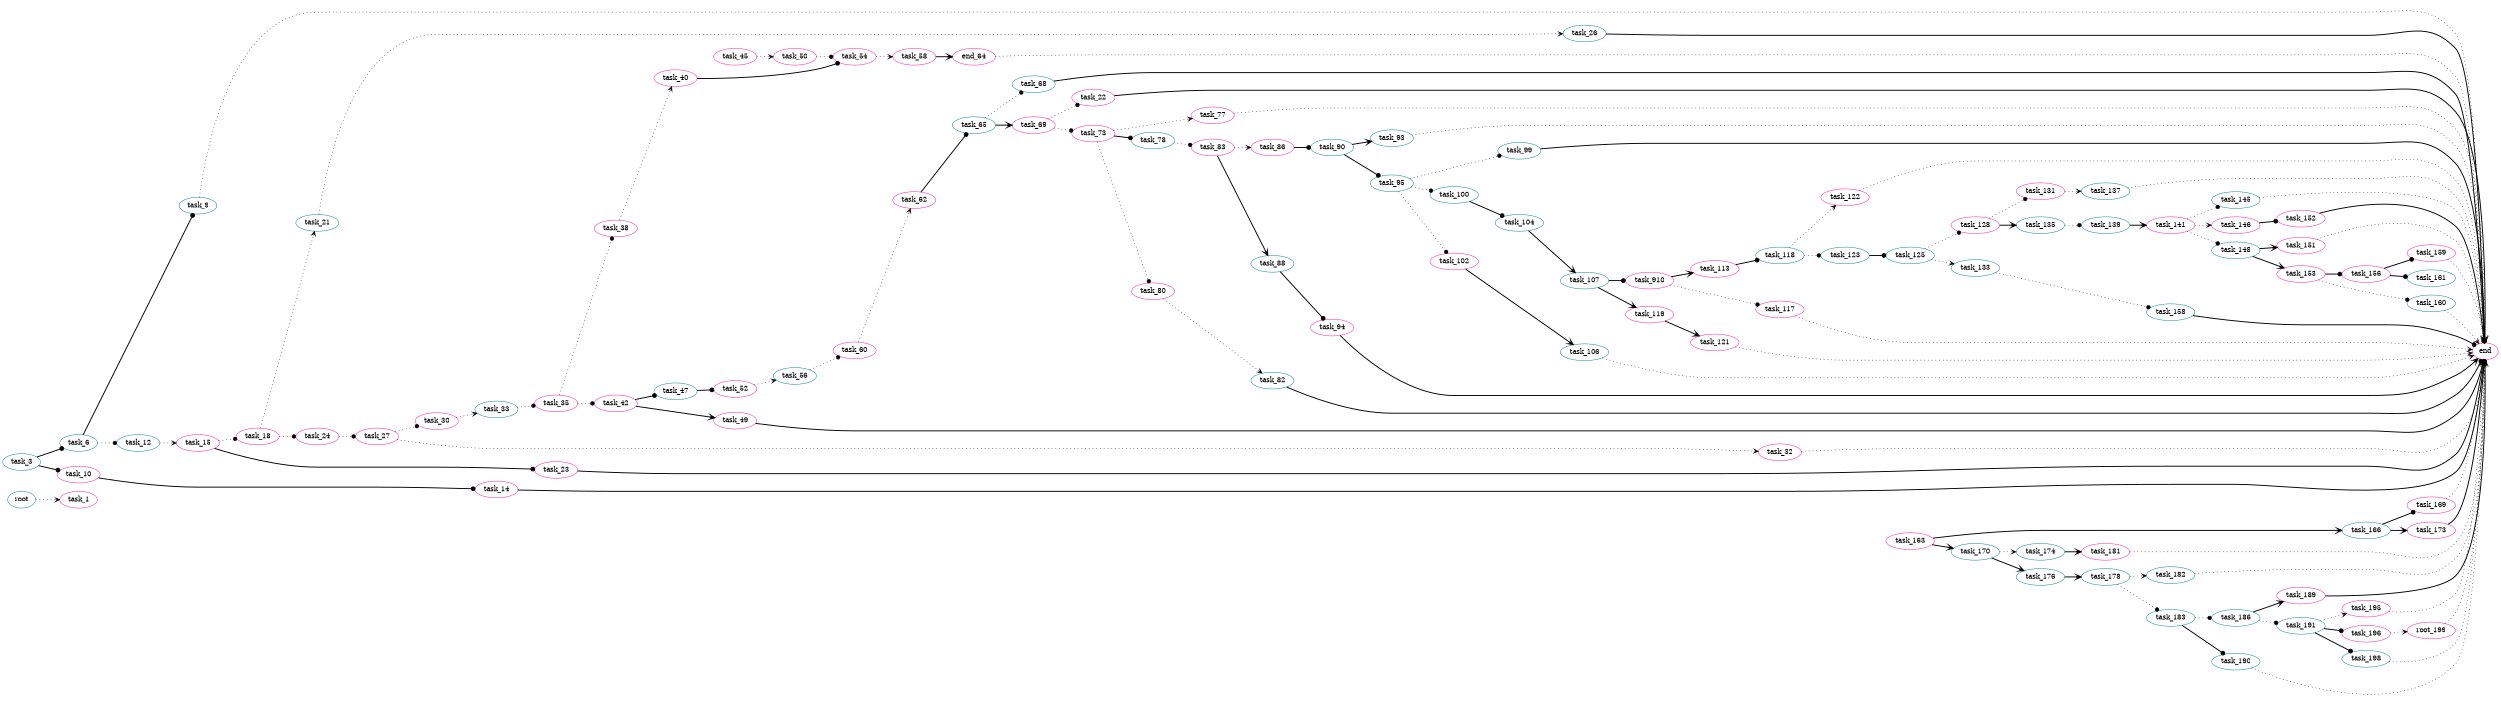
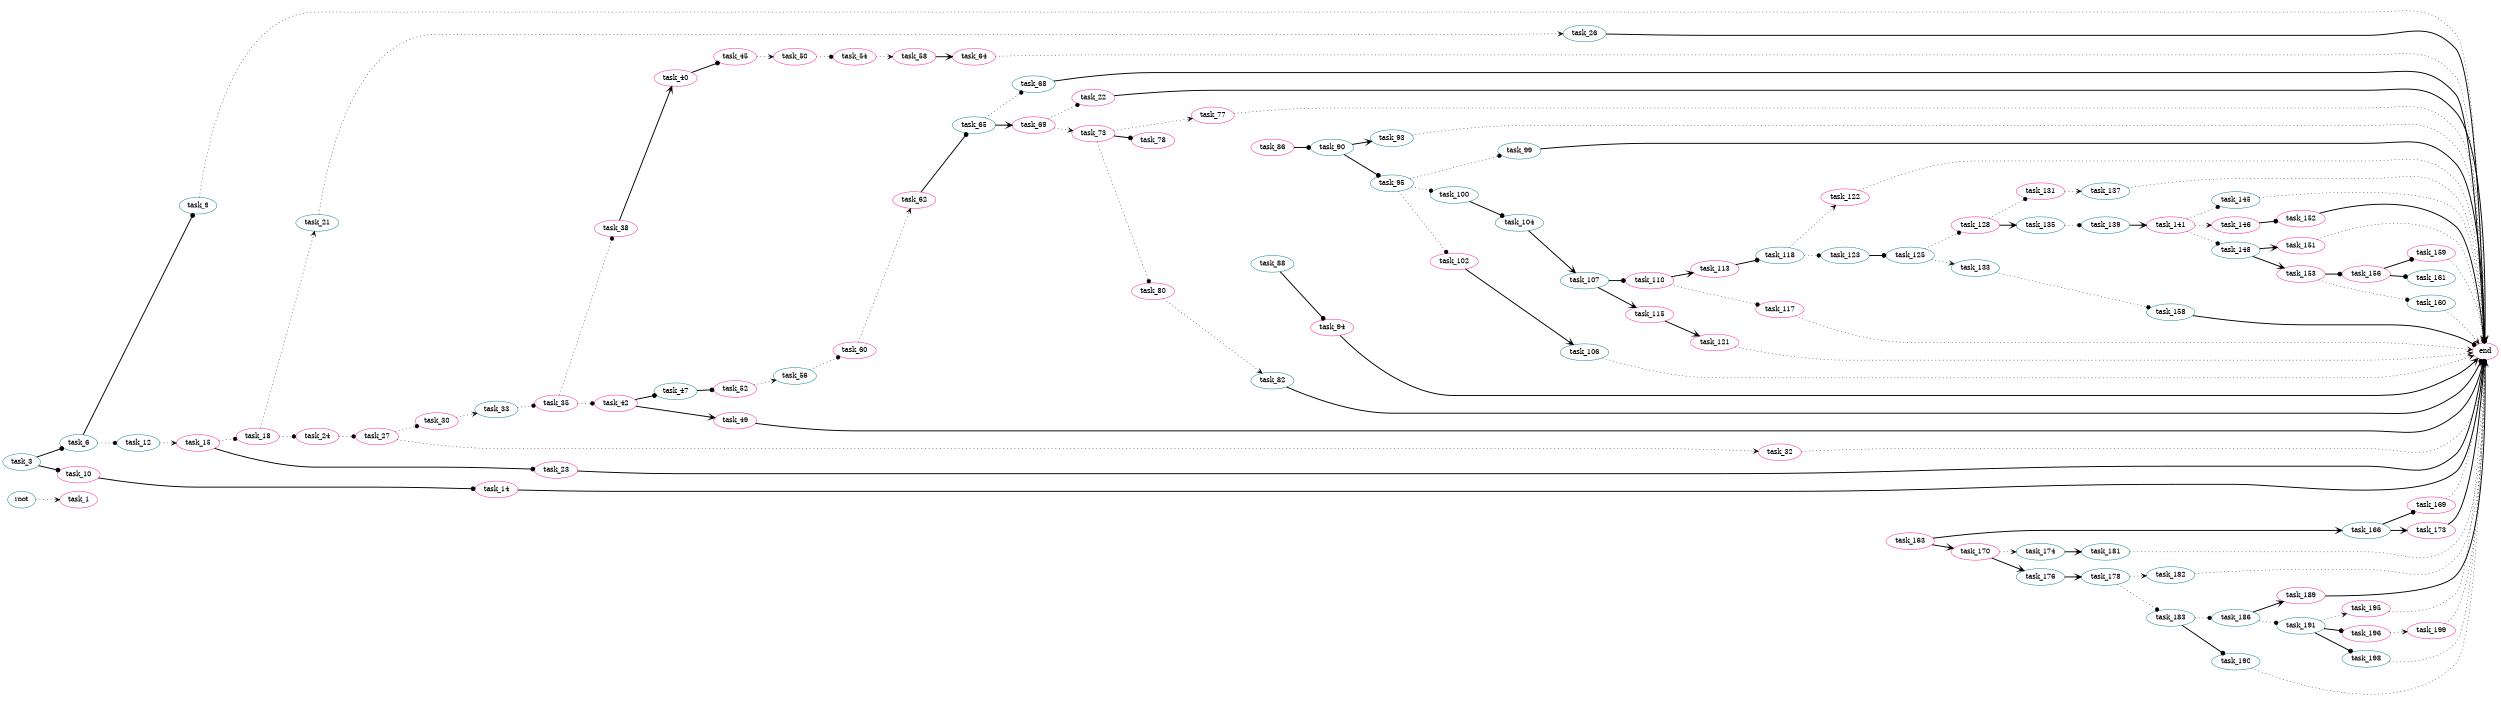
node "end_64": label "end_64" -> "task_64"
edge "task_40" -> "task_54": now "task_40" -> "task_45"
edge "task_69" -> "task_73": arrowhead dot -> vee
node "task_78": color teal -> deeppink
node "task_83": removed
edge "task_38" -> "task_40": style dotted -> bold
node "task_910": label "task_910" -> "task_110"
node "task_119": label "task_119" -> "task_115"
node "task_170": color teal -> deeppink
node "task_181": color deeppink -> teal
node "root_199": label "root_199" -> "task_199"
